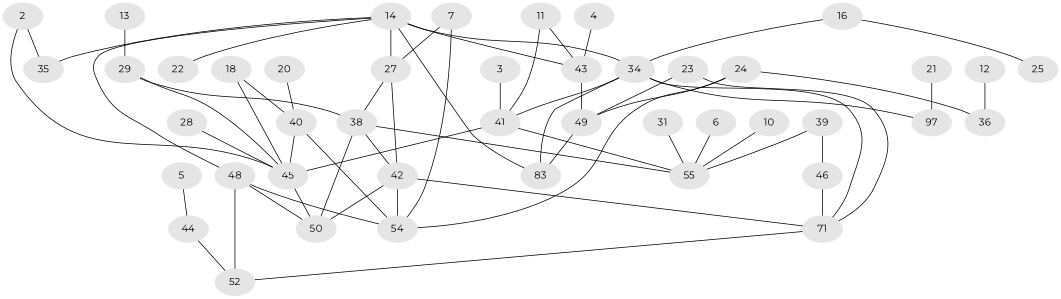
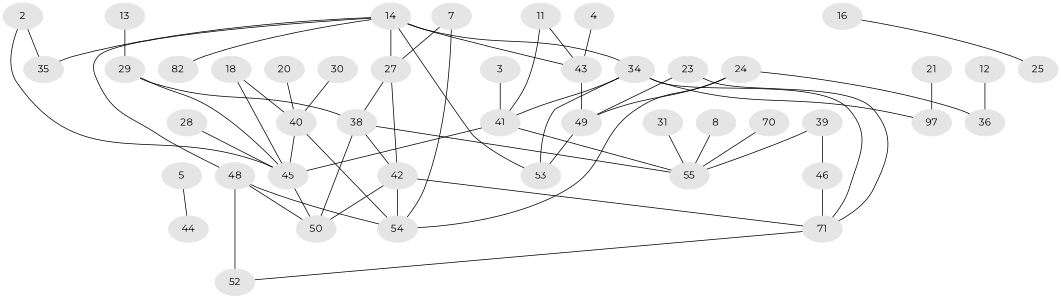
edge "16" -- "34": removed
node "22": label "22" -> "82"
node "30": added
node "6": label "6" -> "8"
node "10": label "10" -> "70"
node "83": label "83" -> "53"
edge "44" -- "52": removed
